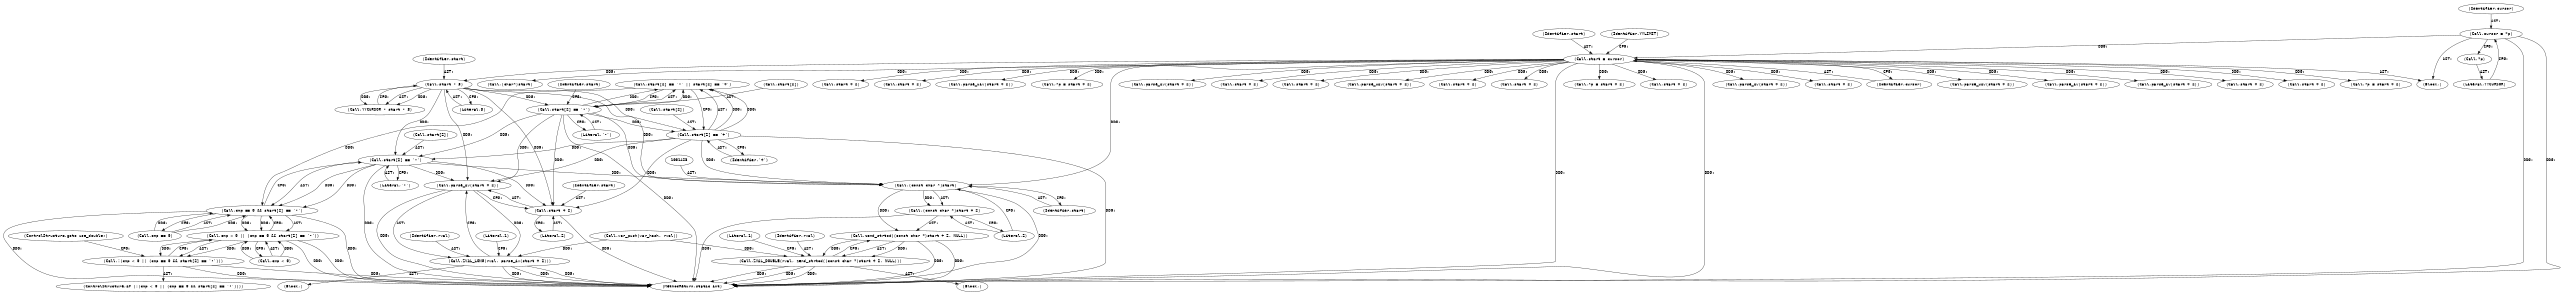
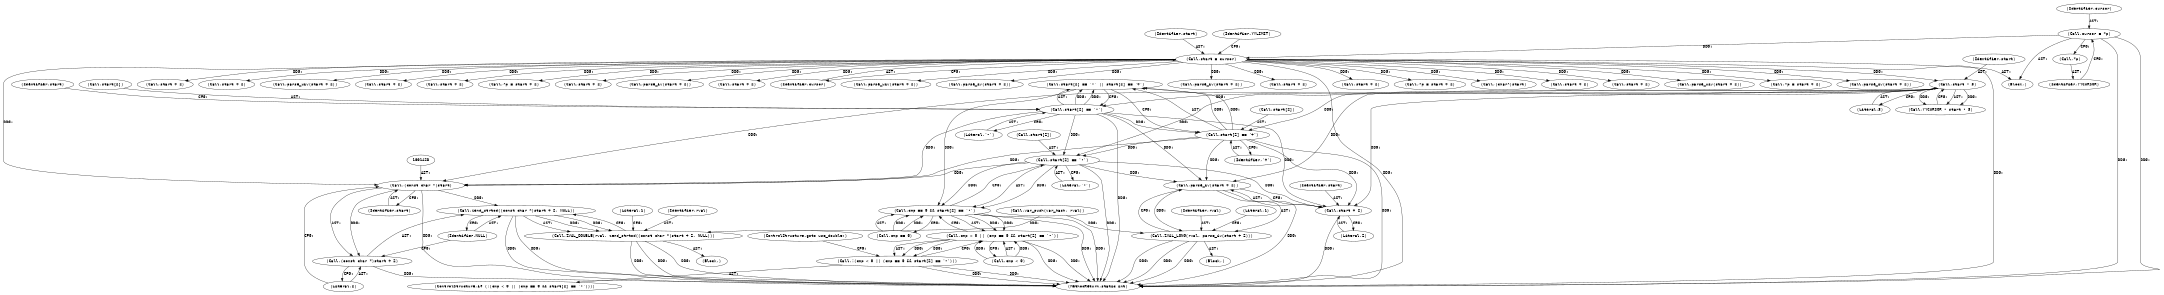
node "(Literal,YYCURSOR)": label "(Literal,YYCURSOR)" -> "(Identifier,YYCURSOR)"
node "(Identifier,NULL)": added
